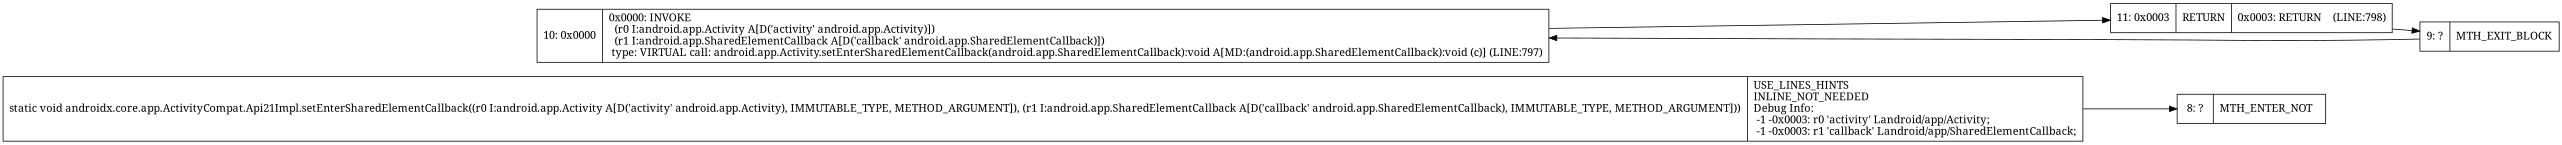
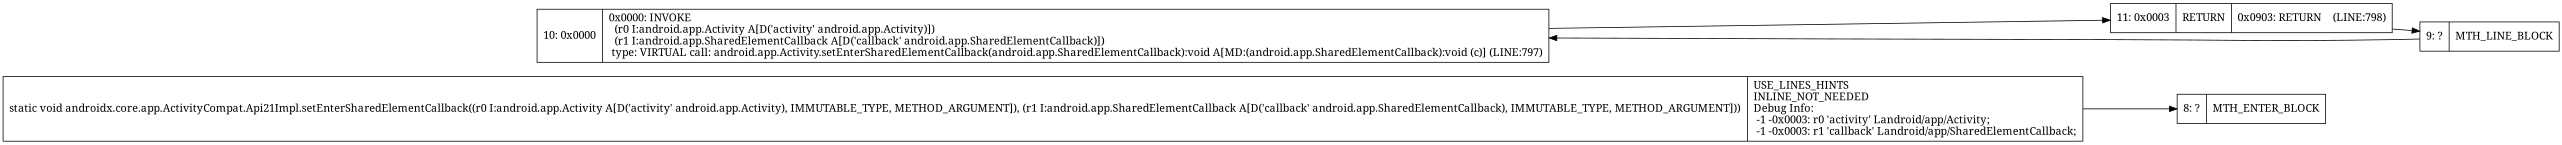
node "11: 0x0003": text "0x0003: RETURN    (LINE:798)" -> "0x0903: RETURN    (LINE:798)"
node "9: ?": text "MTH_EXIT_BLOCK" -> "MTH_LINE_BLOCK"
node "8: ?": text "MTH_ENTER_NOT" -> "MTH_ENTER_BLOCK"
